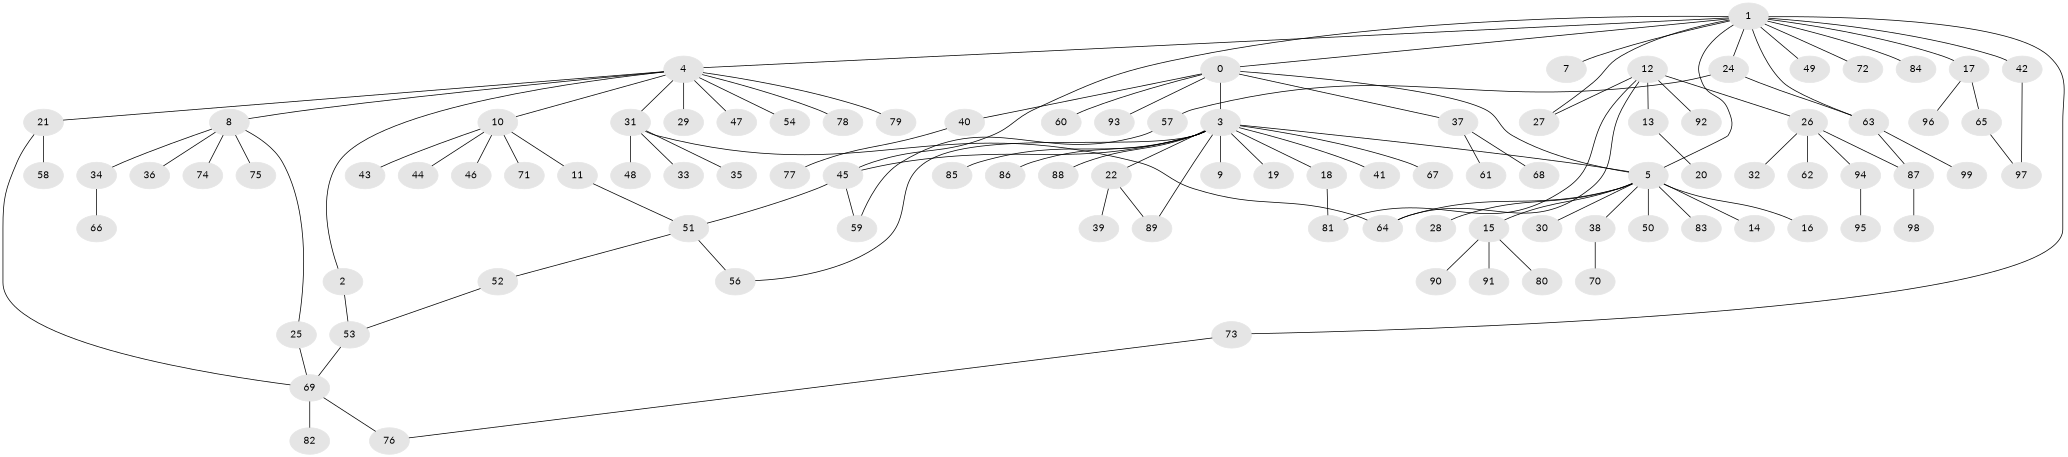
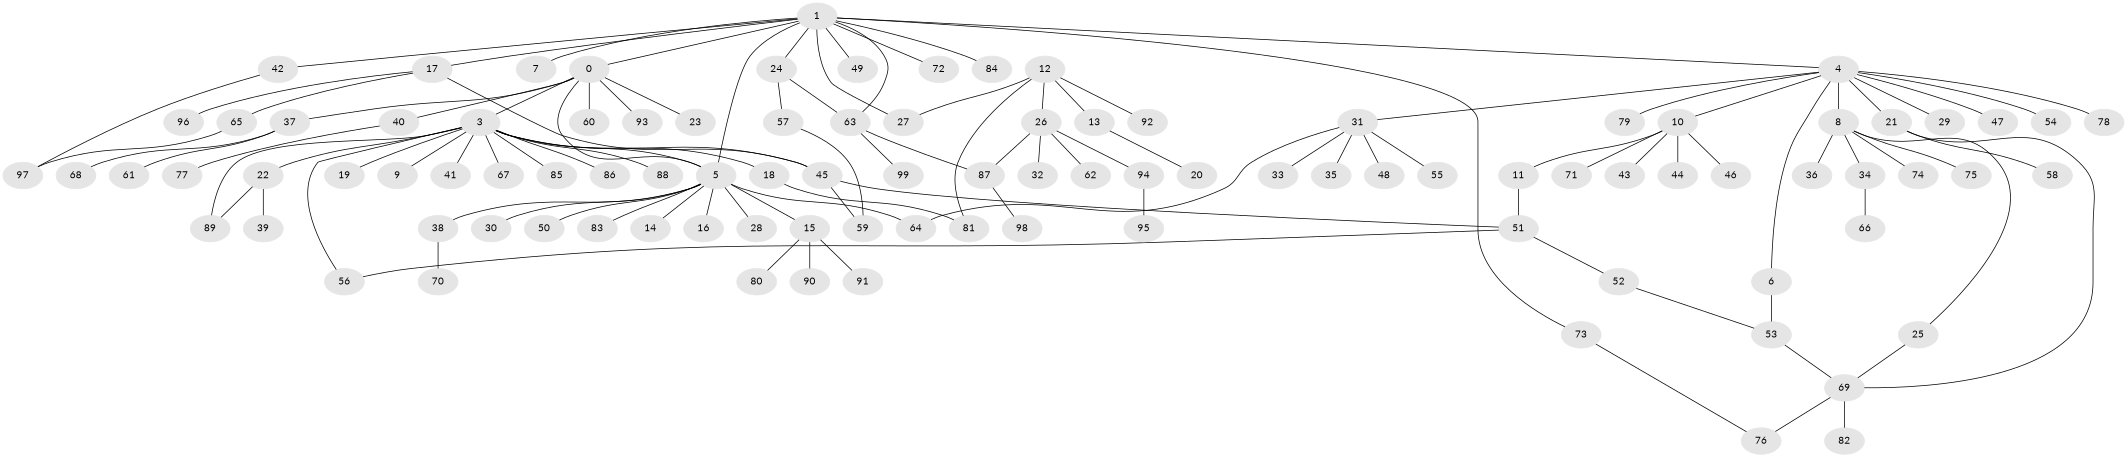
edge "1" -- "45": now "17" -- "45"
node "23": added
node "55": added
edge "12" -- "64": removed
node "2": label "2" -> "6"
